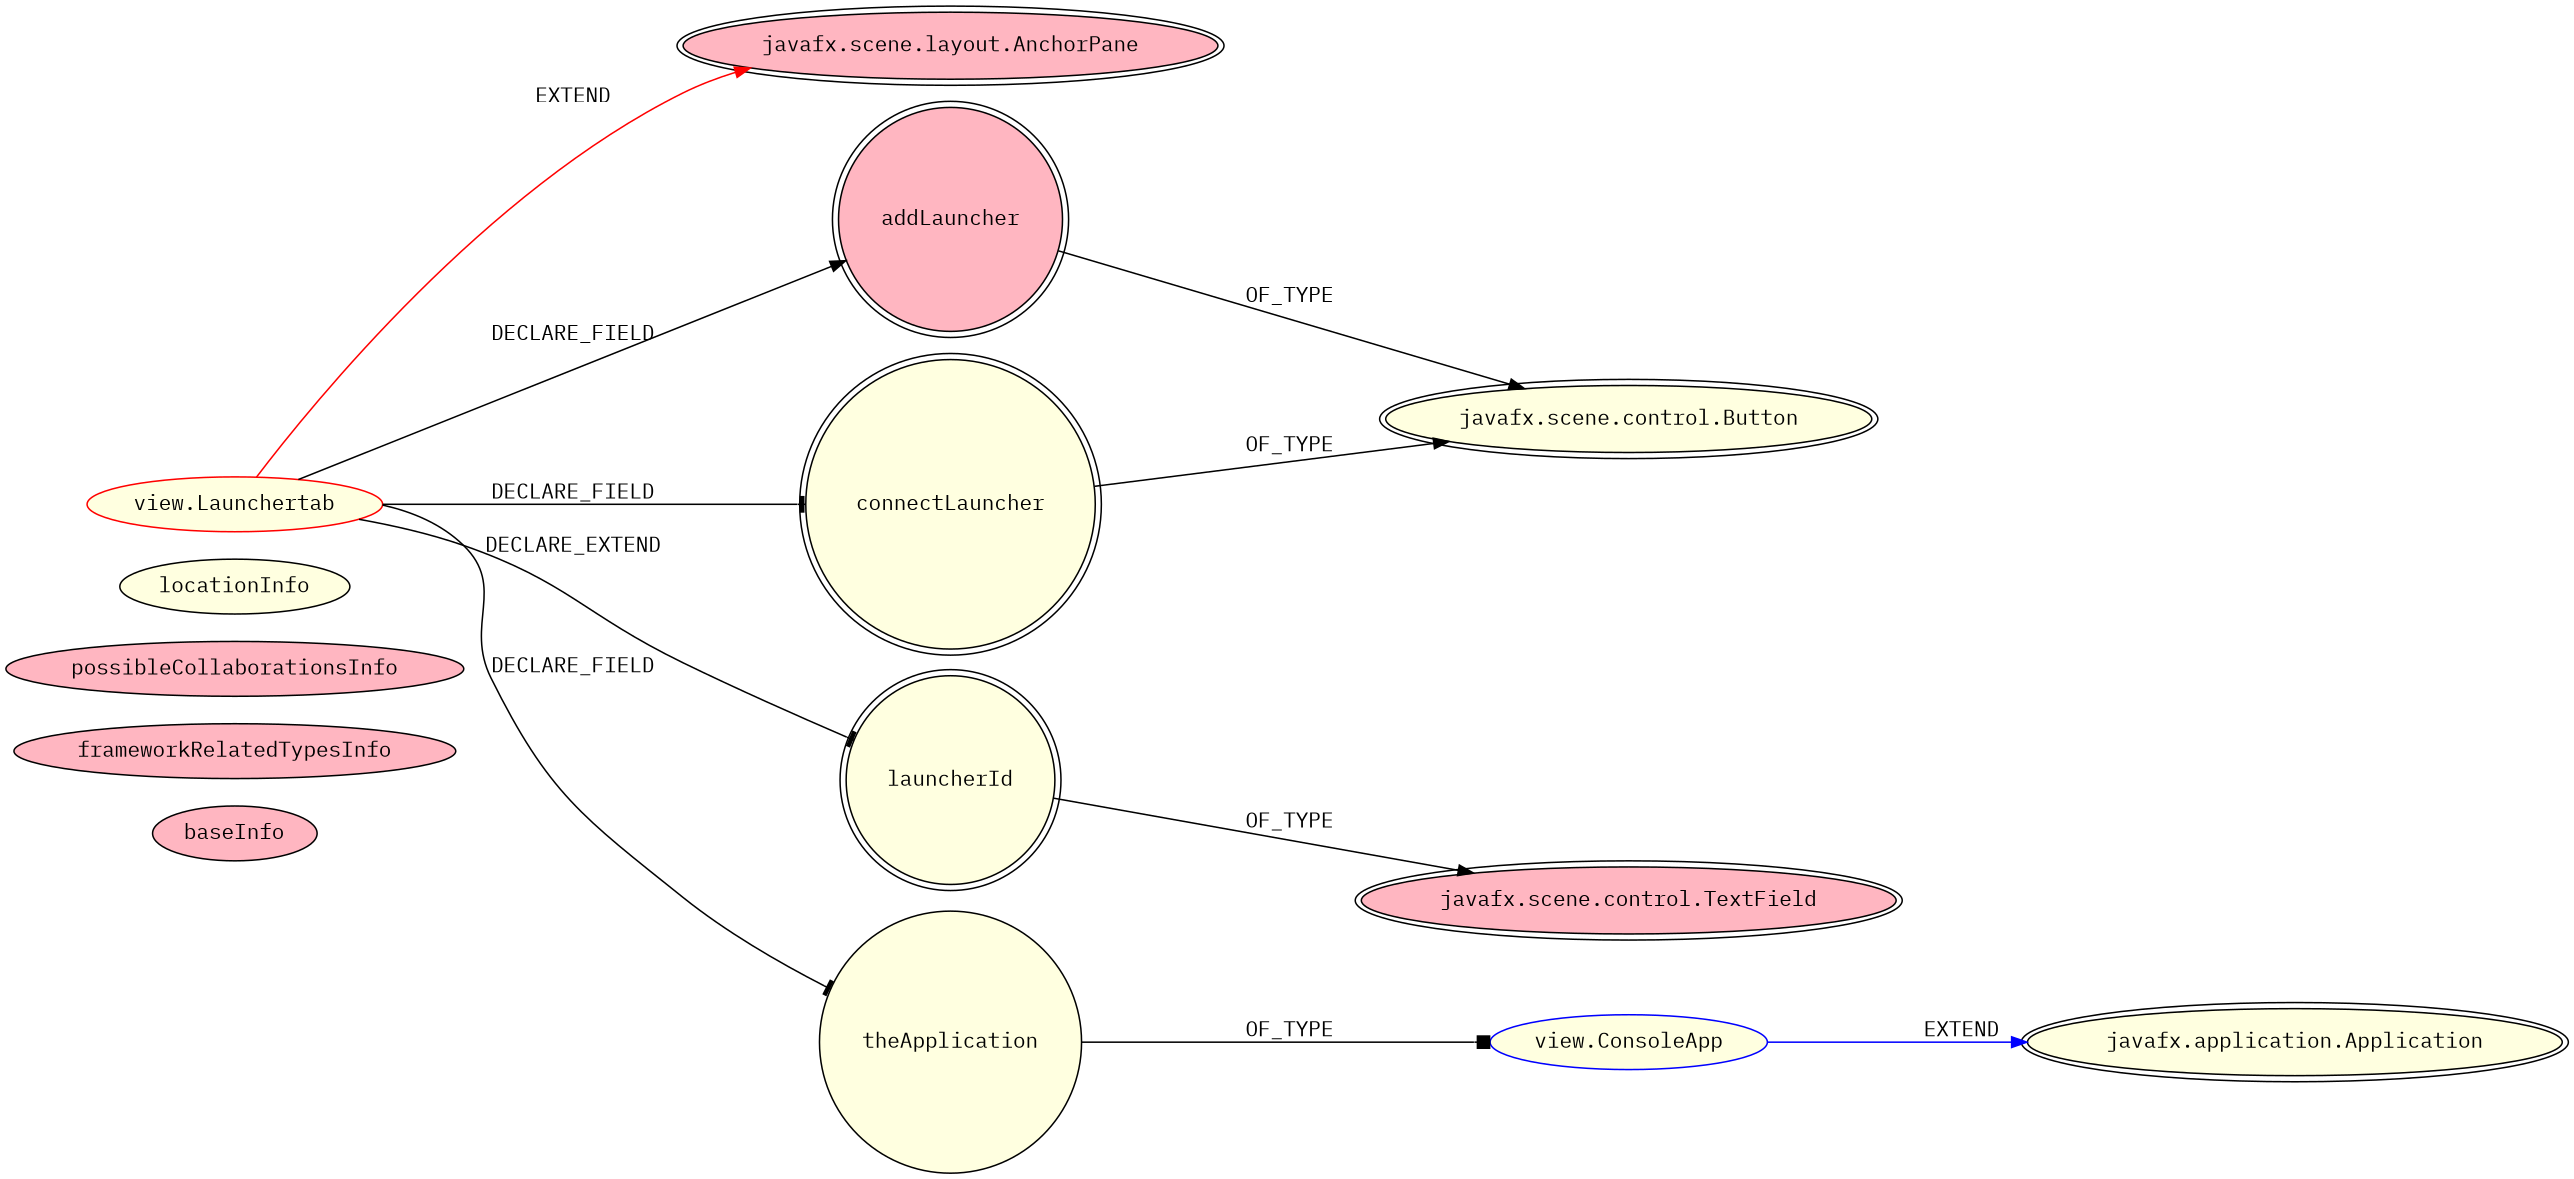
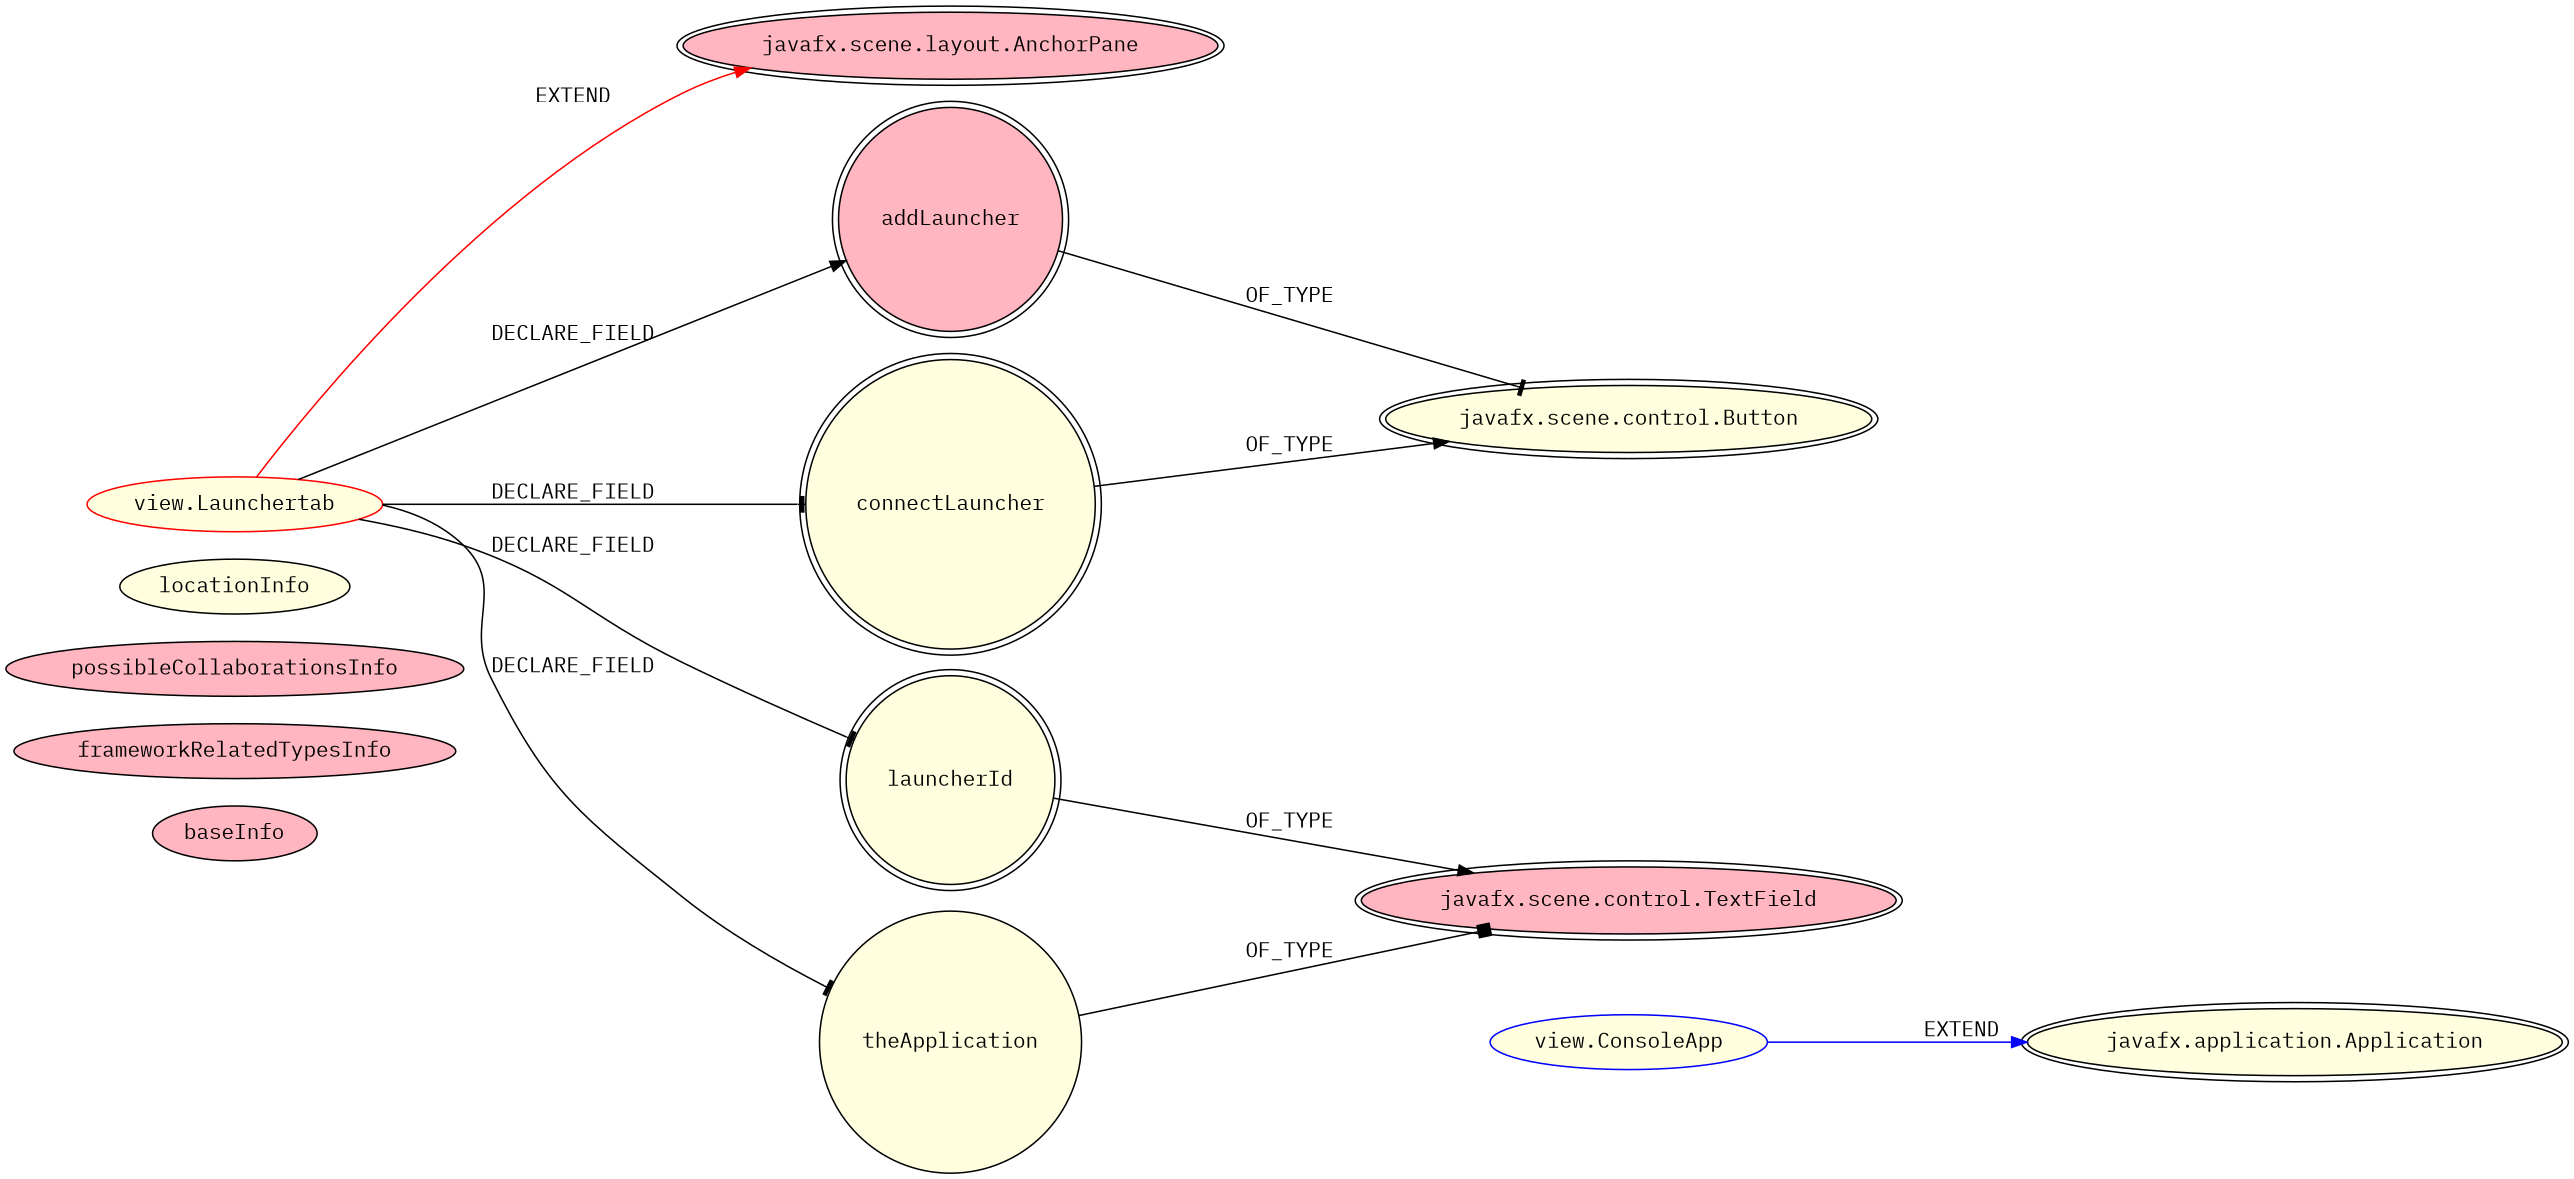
edge "addLauncher" -> "javafx.scene.control.Button": arrowhead normal -> tee
edge "view.Launchertab" -> "launcherId": label "DECLARE_EXTEND" -> "DECLARE_FIELD"
edge "theApplication" -> "view.ConsoleApp": now "theApplication" -> "javafx.scene.control.TextField"
